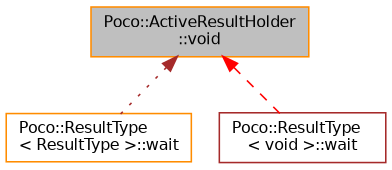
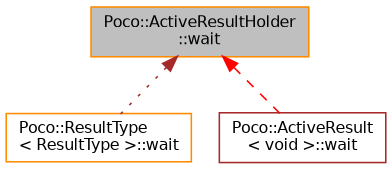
node "Poco::ActiveResultHolder ::void": label "Poco::ActiveResultHolder ::void" -> "Poco::ActiveResultHolder ::wait"
node "Poco::ResultType < void >::wait": label "Poco::ResultType < void >::wait" -> "Poco::ActiveResult < void >::wait"
